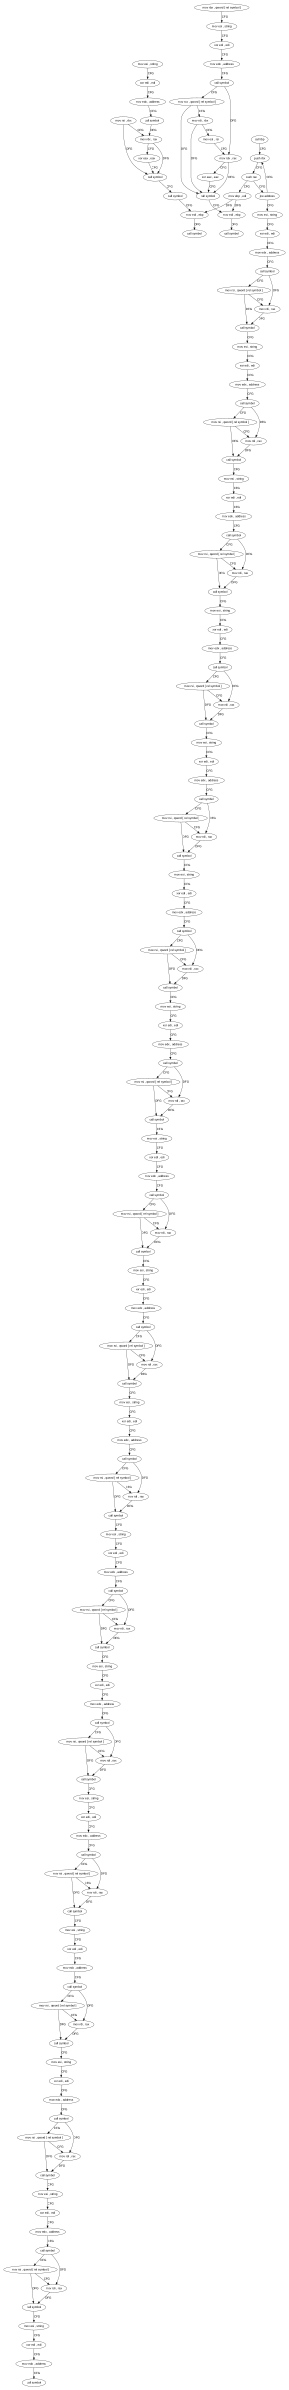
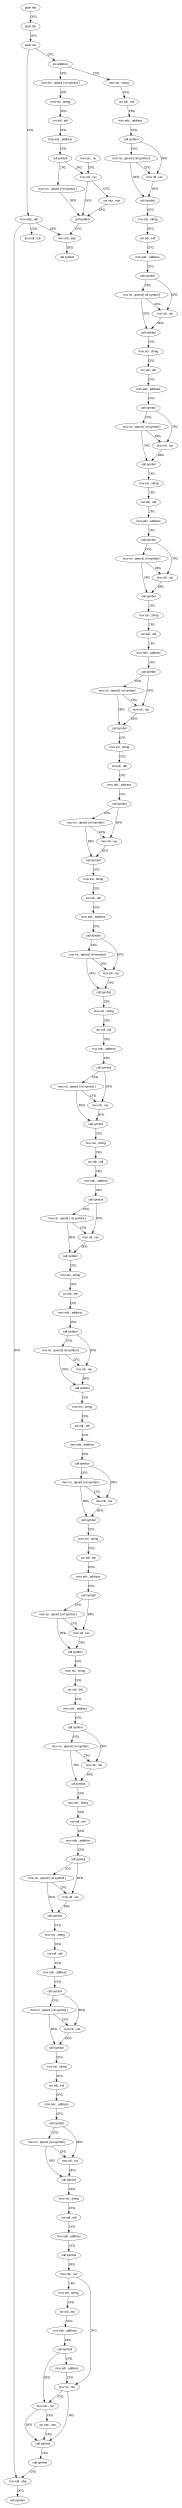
node "mov rdi , rbx": removed
node "call rbp": label "call rbp" -> "push rbp"
edge "jne address" -> "push rbx": now "jne address" -> "mov rbx , qword [ rel symbol ]"
node "test edi , edi": added
node "mov rbx , rax": added
node "mov edi , address": added
